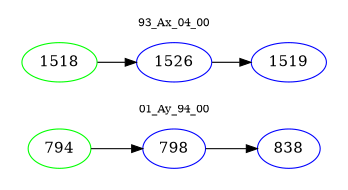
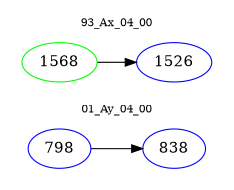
node "1518": label "1518" -> "1568"
node "1519": removed
cluster "01_Ay_94_00": label "01_Ay_94_00" -> "01_Ay_04_00"
node "794": removed
